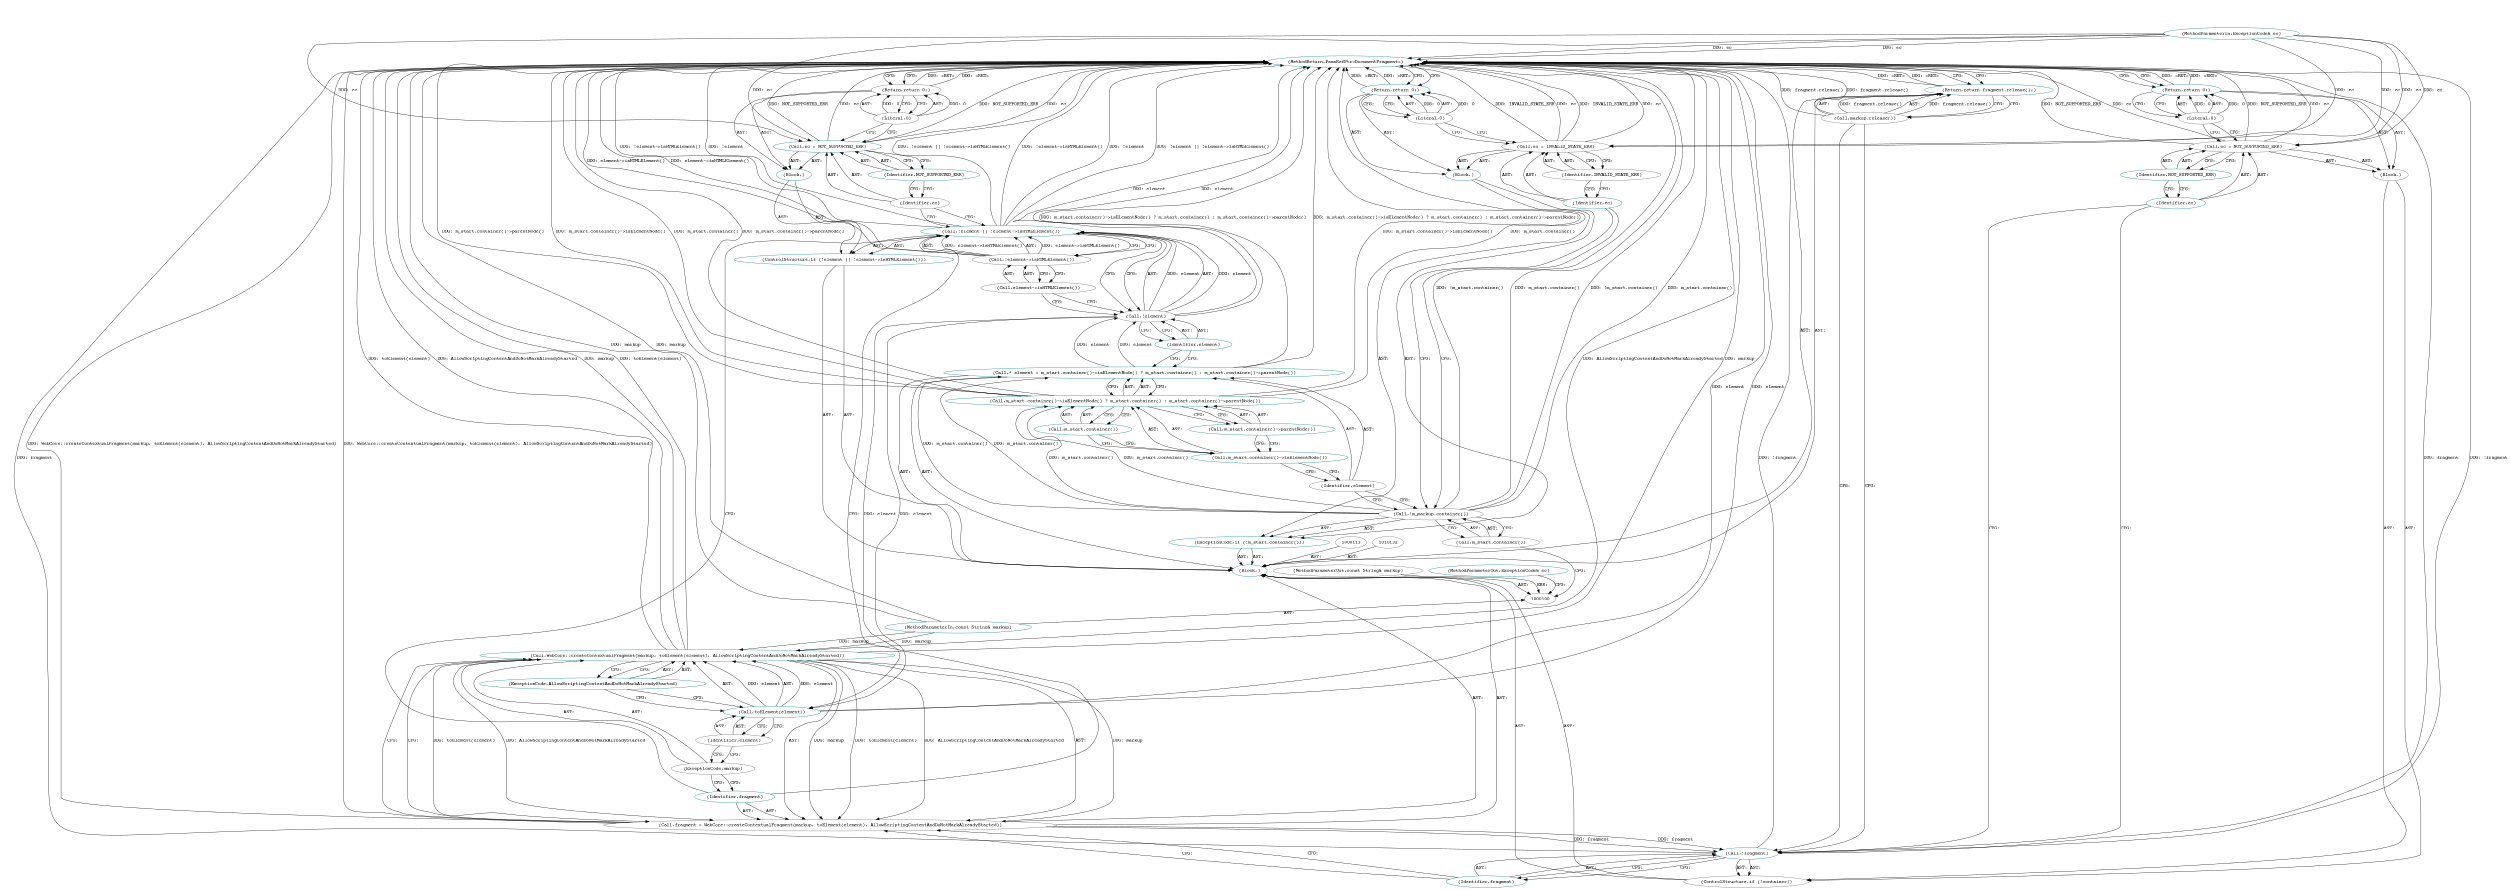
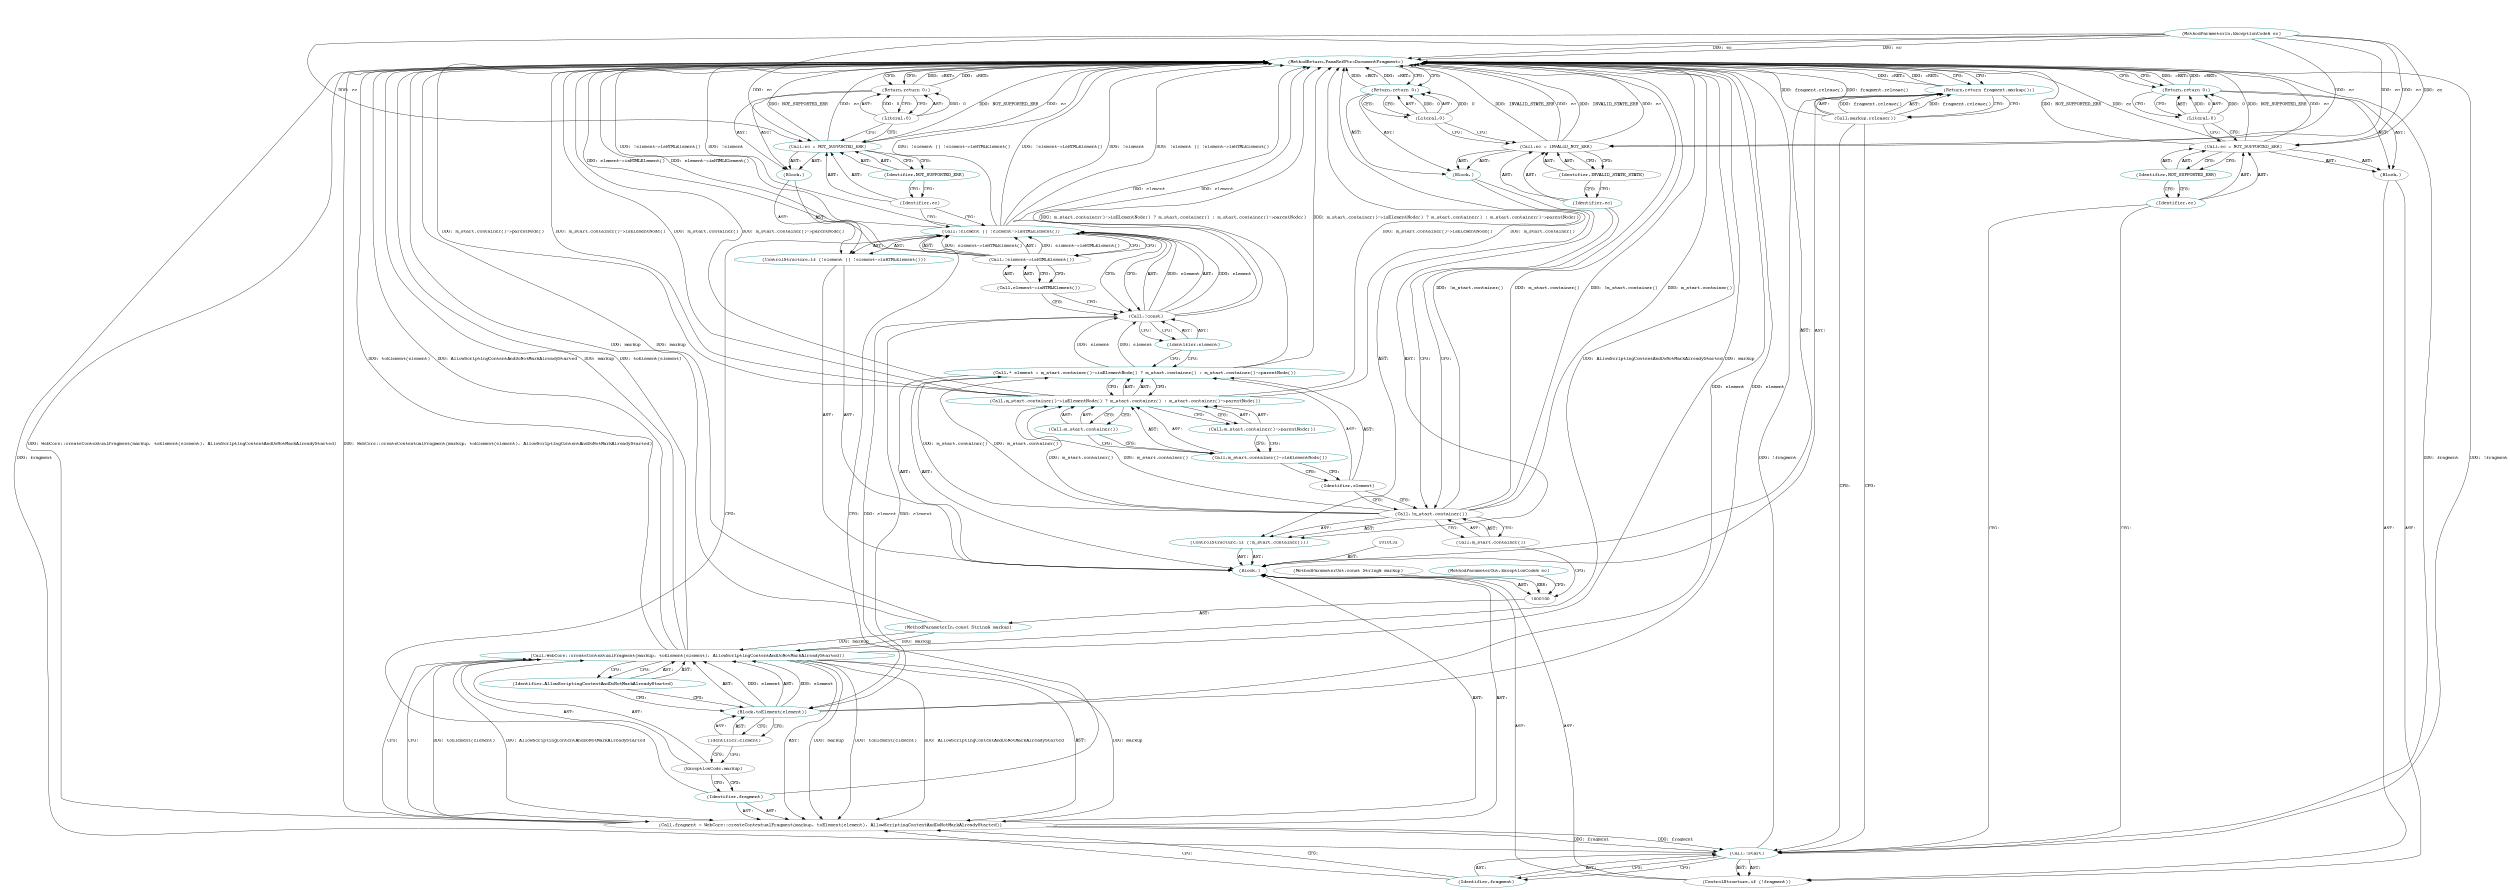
node "(Return,return fragment.release();)": label "(Return,return fragment.release();)" -> "(Return,return fragment.markup();)"
node "(Call,ec = INVALID_STATE_ERR)": label "(Call,ec = INVALID_STATE_ERR)" -> "(Call,ec = INVALID_NOT_ERR)"
node "(Identifier,INVALID_STATE_ERR)": label "(Identifier,INVALID_STATE_ERR)" -> "(Identifier,INVALID_STATE_STATE)"
node "(Call,!element)": label "(Call,!element)" -> "(Call,!const)"
node "(Call,!m_markup.container())": label "(Call,!m_markup.container())" -> "(Call,!m_start.container())"
node "(ExceptionCode,if (!m_start.container()))": label "(ExceptionCode,if (!m_start.container()))" -> "(ControlStructure,if (!m_start.container()))"
node "1000113": removed
edge "(MethodParameterIn,const String& markup)" -> "1000100": reversed
node "(ExceptionCode,AllowScriptingContentAndDoNotMarkAlreadyStarted)": label "(ExceptionCode,AllowScriptingContentAndDoNotMarkAlreadyStarted)" -> "(Identifier,AllowScriptingContentAndDoNotMarkAlreadyStarted)"
node "(Call,toElement(element))": label "(Call,toElement(element))" -> "(Block,toElement(element))"
node "(Call,!fragment)": label "(Call,!fragment)" -> "(Call,!start)"
node "(ControlStructure,if (!container))": label "(ControlStructure,if (!container))" -> "(ControlStructure,if (!fragment))"
